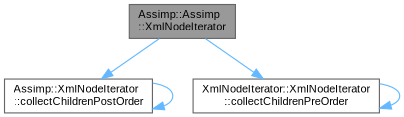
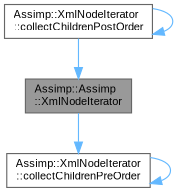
edge "Assimp::Assimp ::XmlNodeIterator" -> "Assimp::XmlNodeIterator ::collectChildrenPostOrder": reversed
node "XmlNodeIterator::XmlNodeIterator ::collectChildrenPreOrder": label "XmlNodeIterator::XmlNodeIterator ::collectChildrenPreOrder" -> "Assimp::XmlNodeIterator ::collectChildrenPreOrder"
